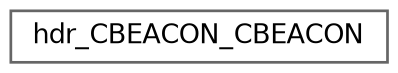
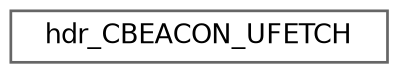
node "hdr_CBEACON_CBEACON": label "hdr_CBEACON_CBEACON" -> "hdr_CBEACON_UFETCH"
